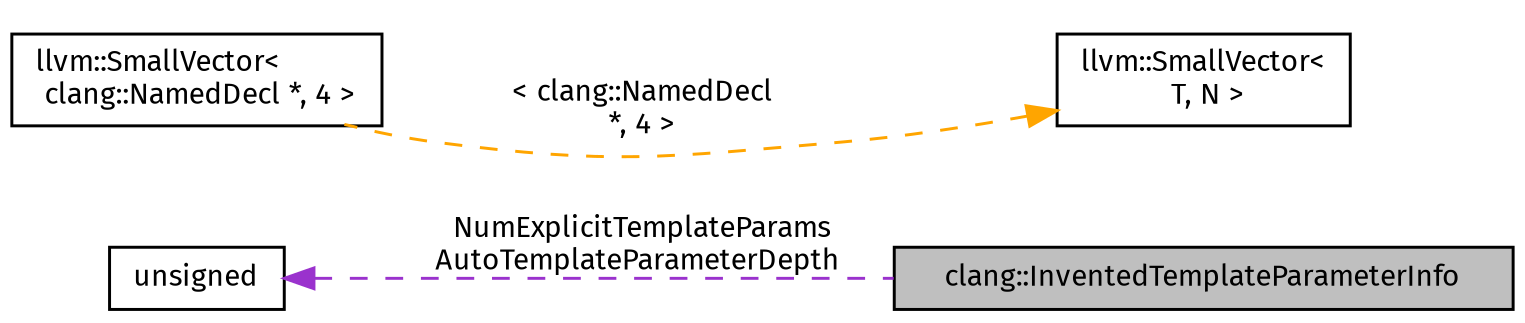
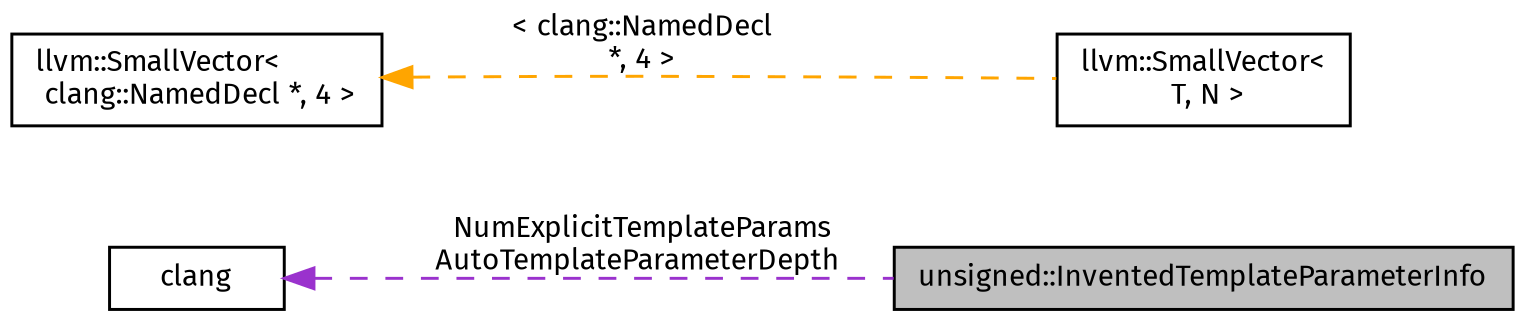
edge "llvm::SmallVector< clang::NamedDecl *, 4 >" -> "llvm::SmallVector< T, N >": reversed
node "unsigned": label "unsigned" -> "clang"
node "clang::InventedTemplateParameterInfo": label "clang::InventedTemplateParameterInfo" -> "unsigned::InventedTemplateParameterInfo"
